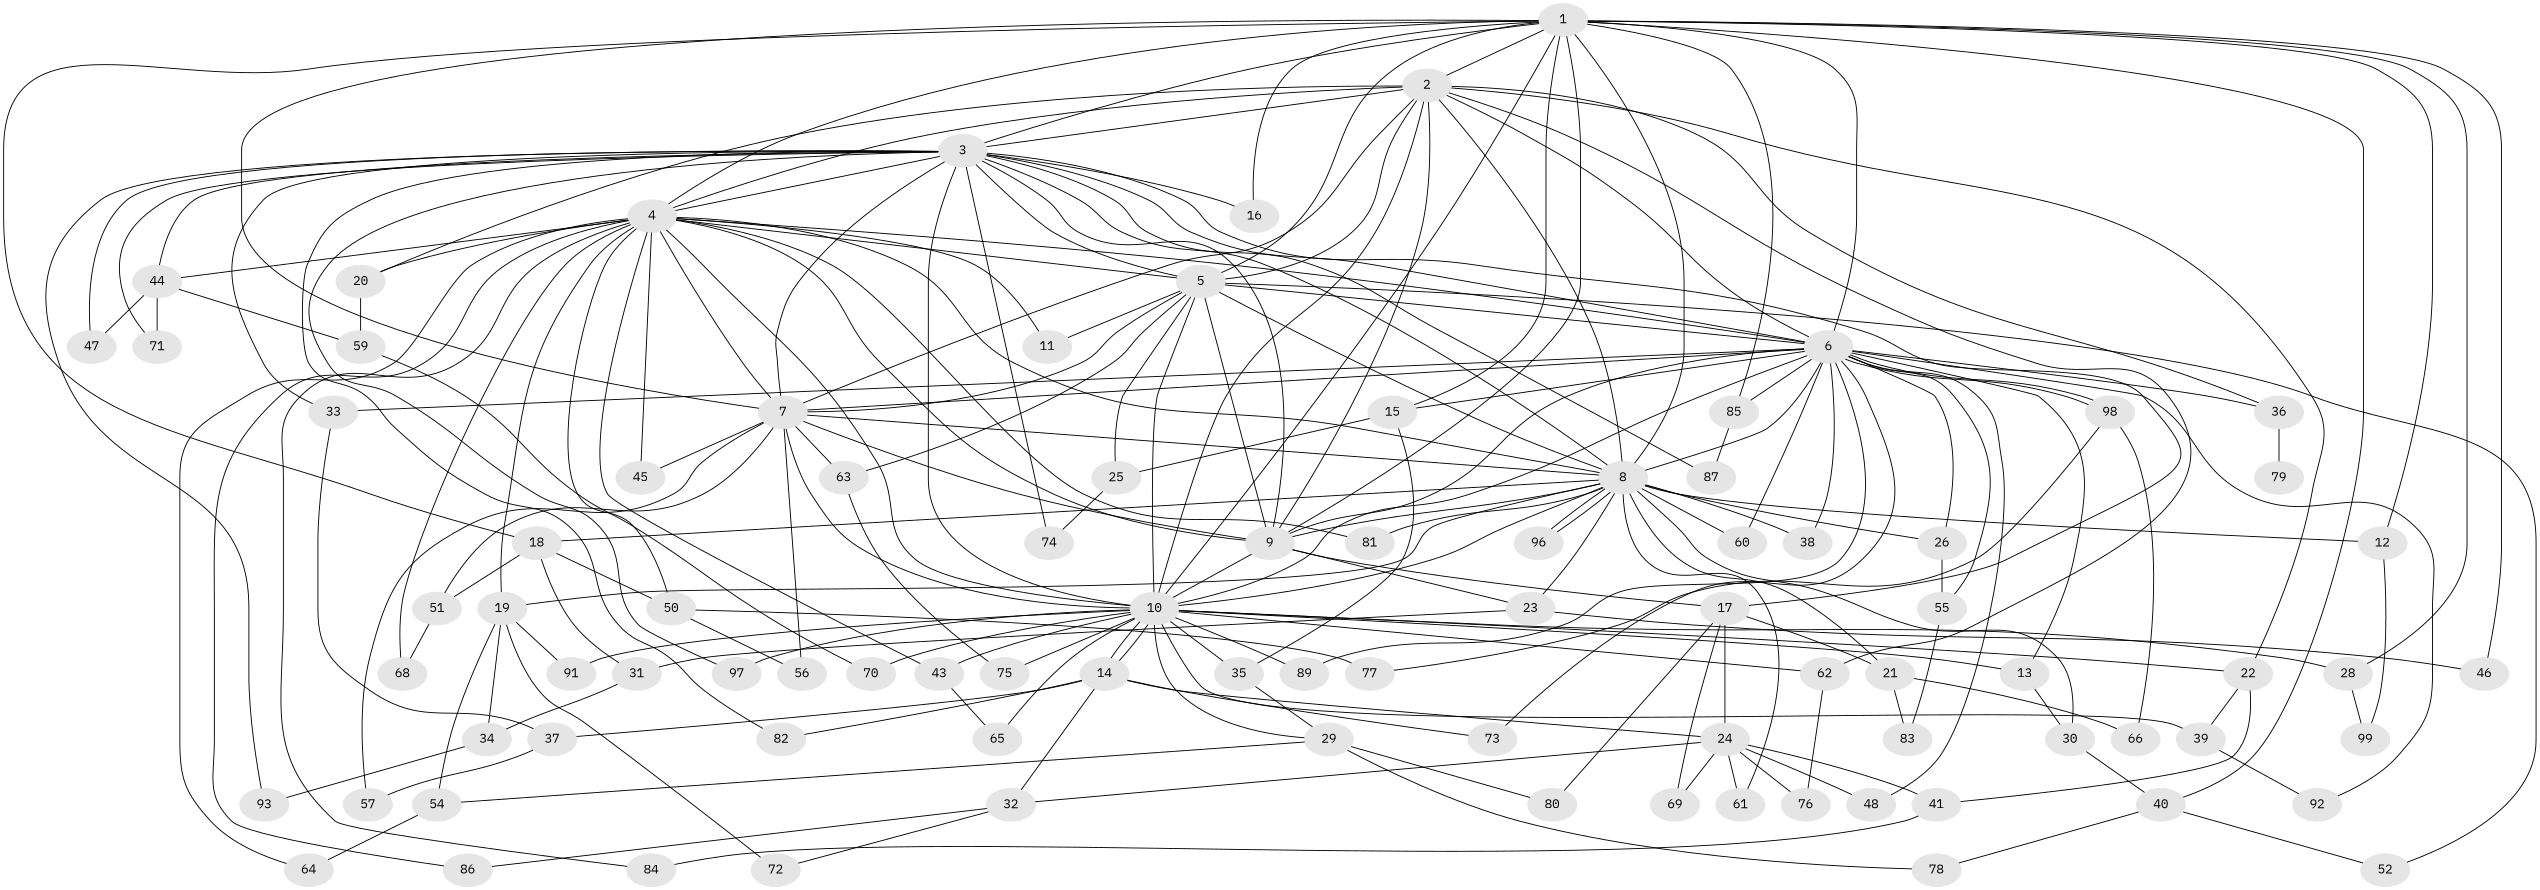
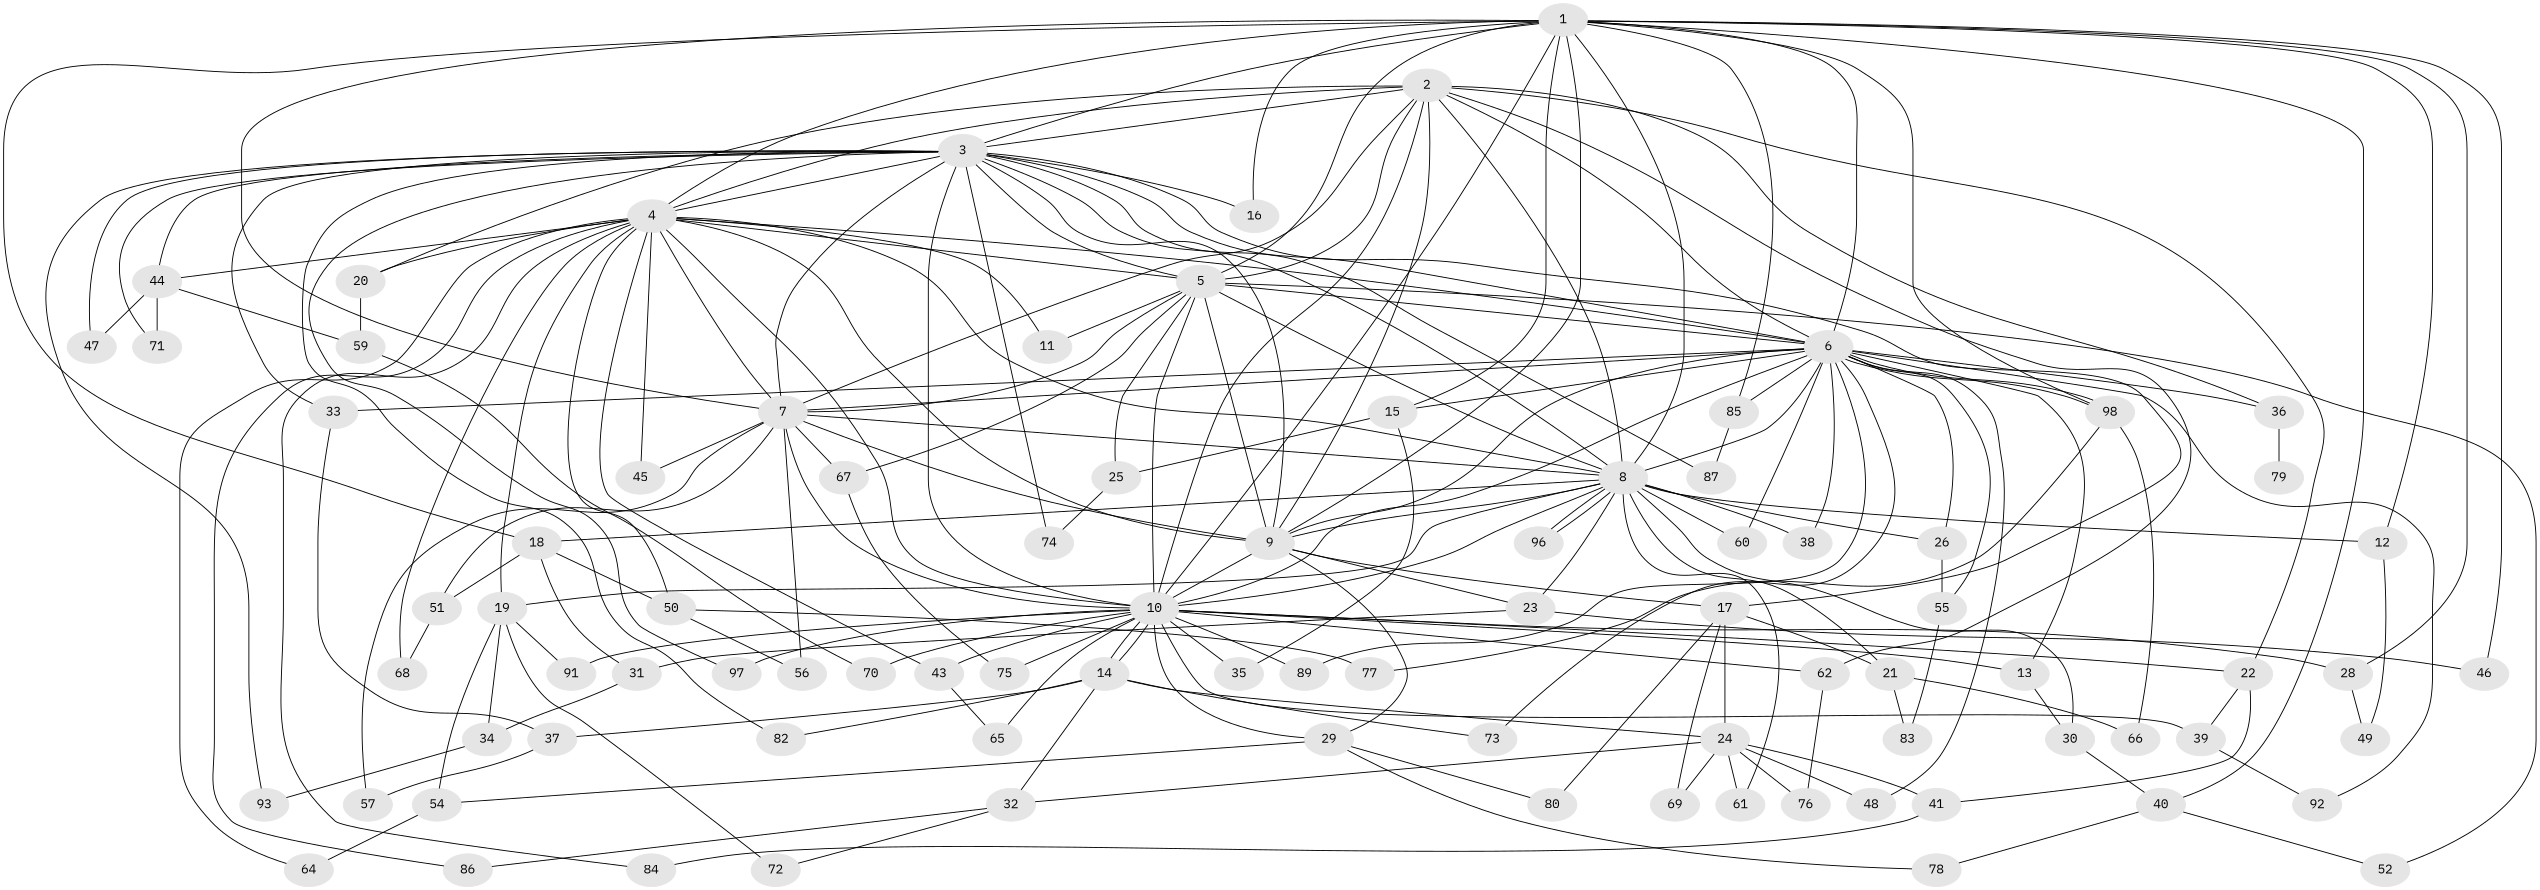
edge "1" -- "2": now "1" -- "98"
node "63": label "63" -> "67"
node "81": removed
edge "35" -- "29": now "9" -- "29"
node "99": label "99" -> "49"
